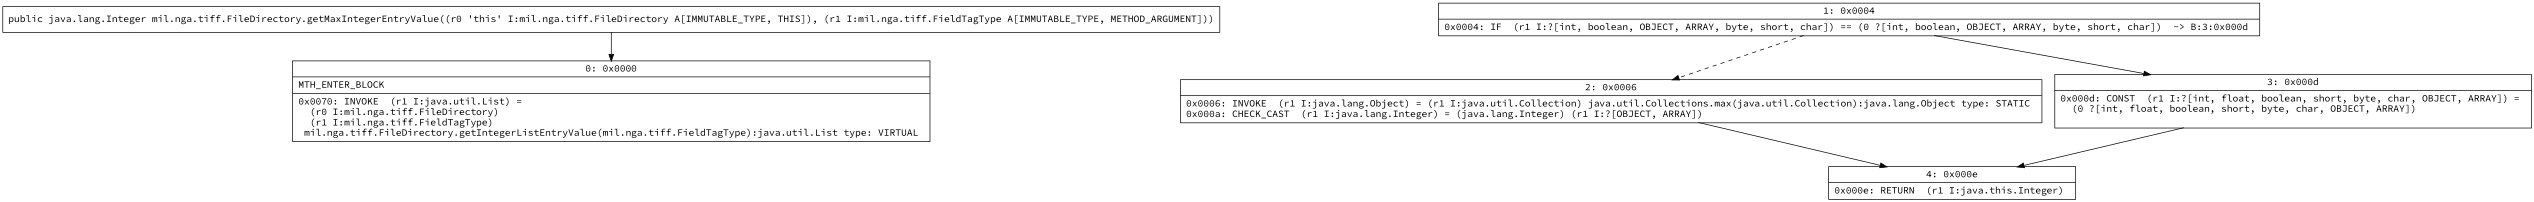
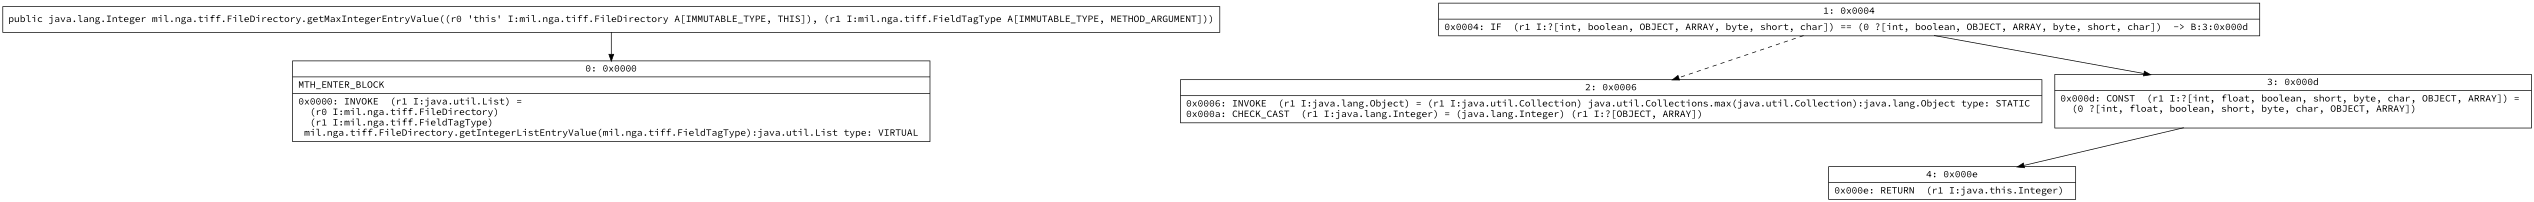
node "0: 0x0000": text "0x0070: INVOKE  (r1 I:java.util.List) =" -> "0x0000: INVOKE  (r1 I:java.util.List) ="
edge "2: 0x0006" -> "4: 0x000e": removed
